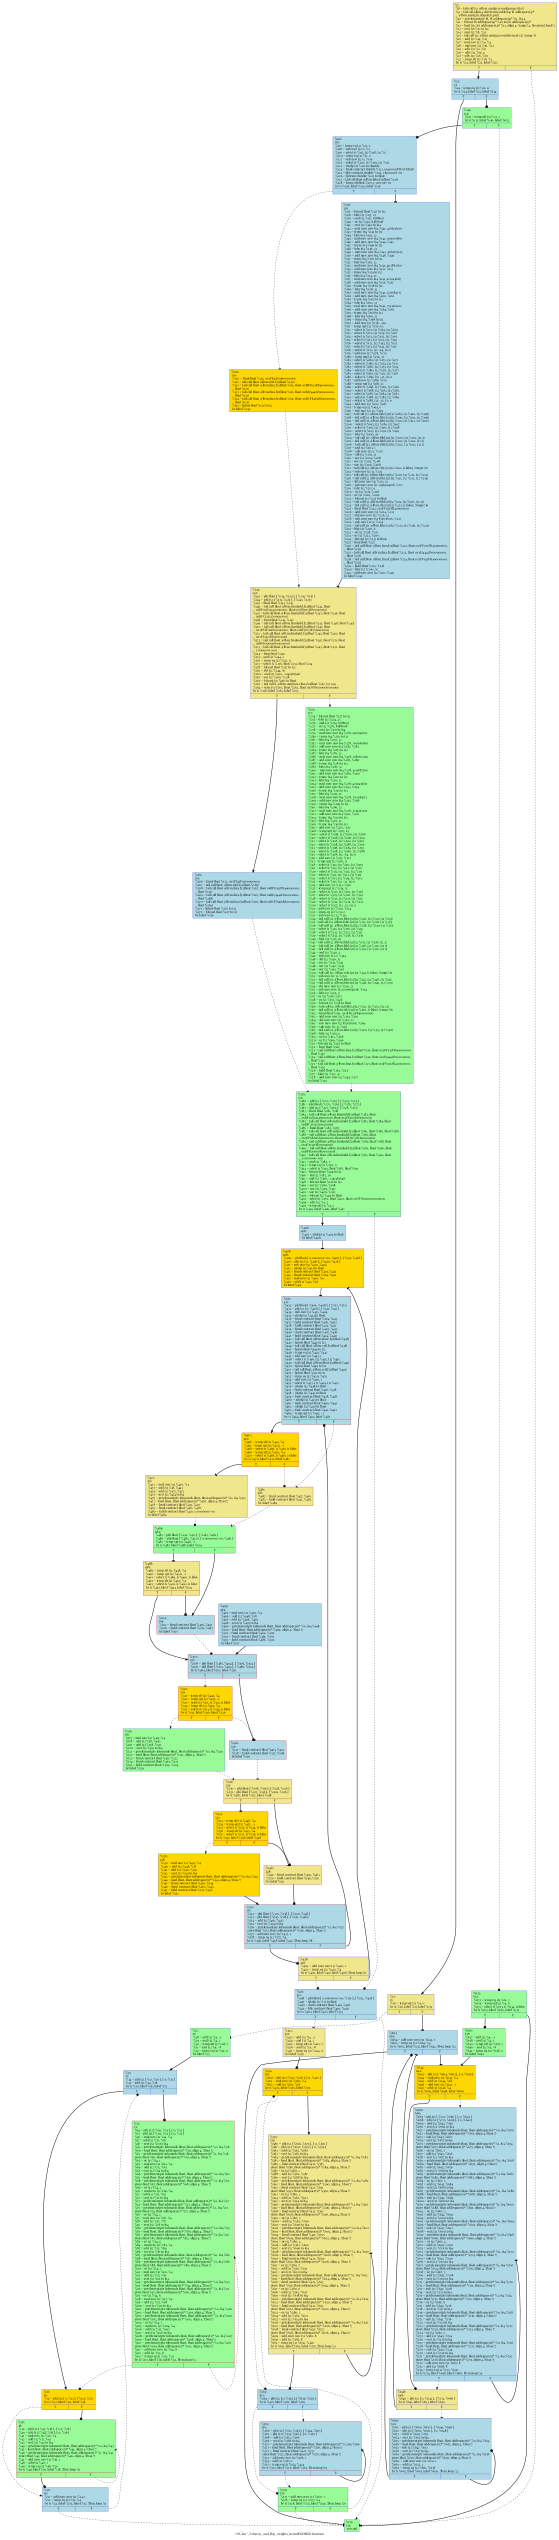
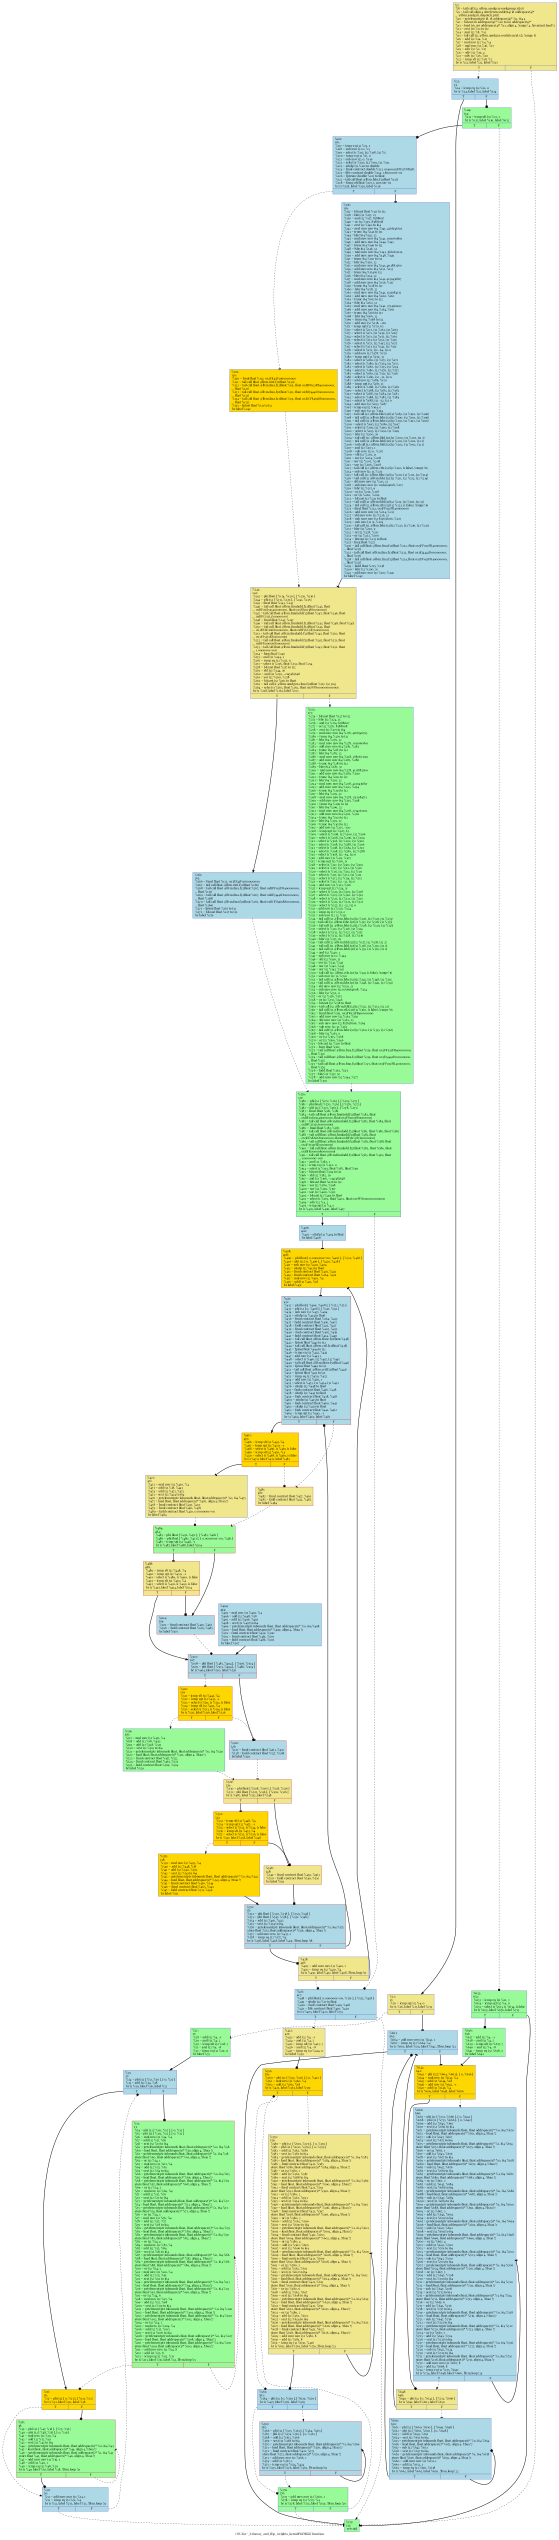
edge "%7:" -> "%23:": style bold -> dashed
edge "%559:" -> "%579:": style bold -> dashed
